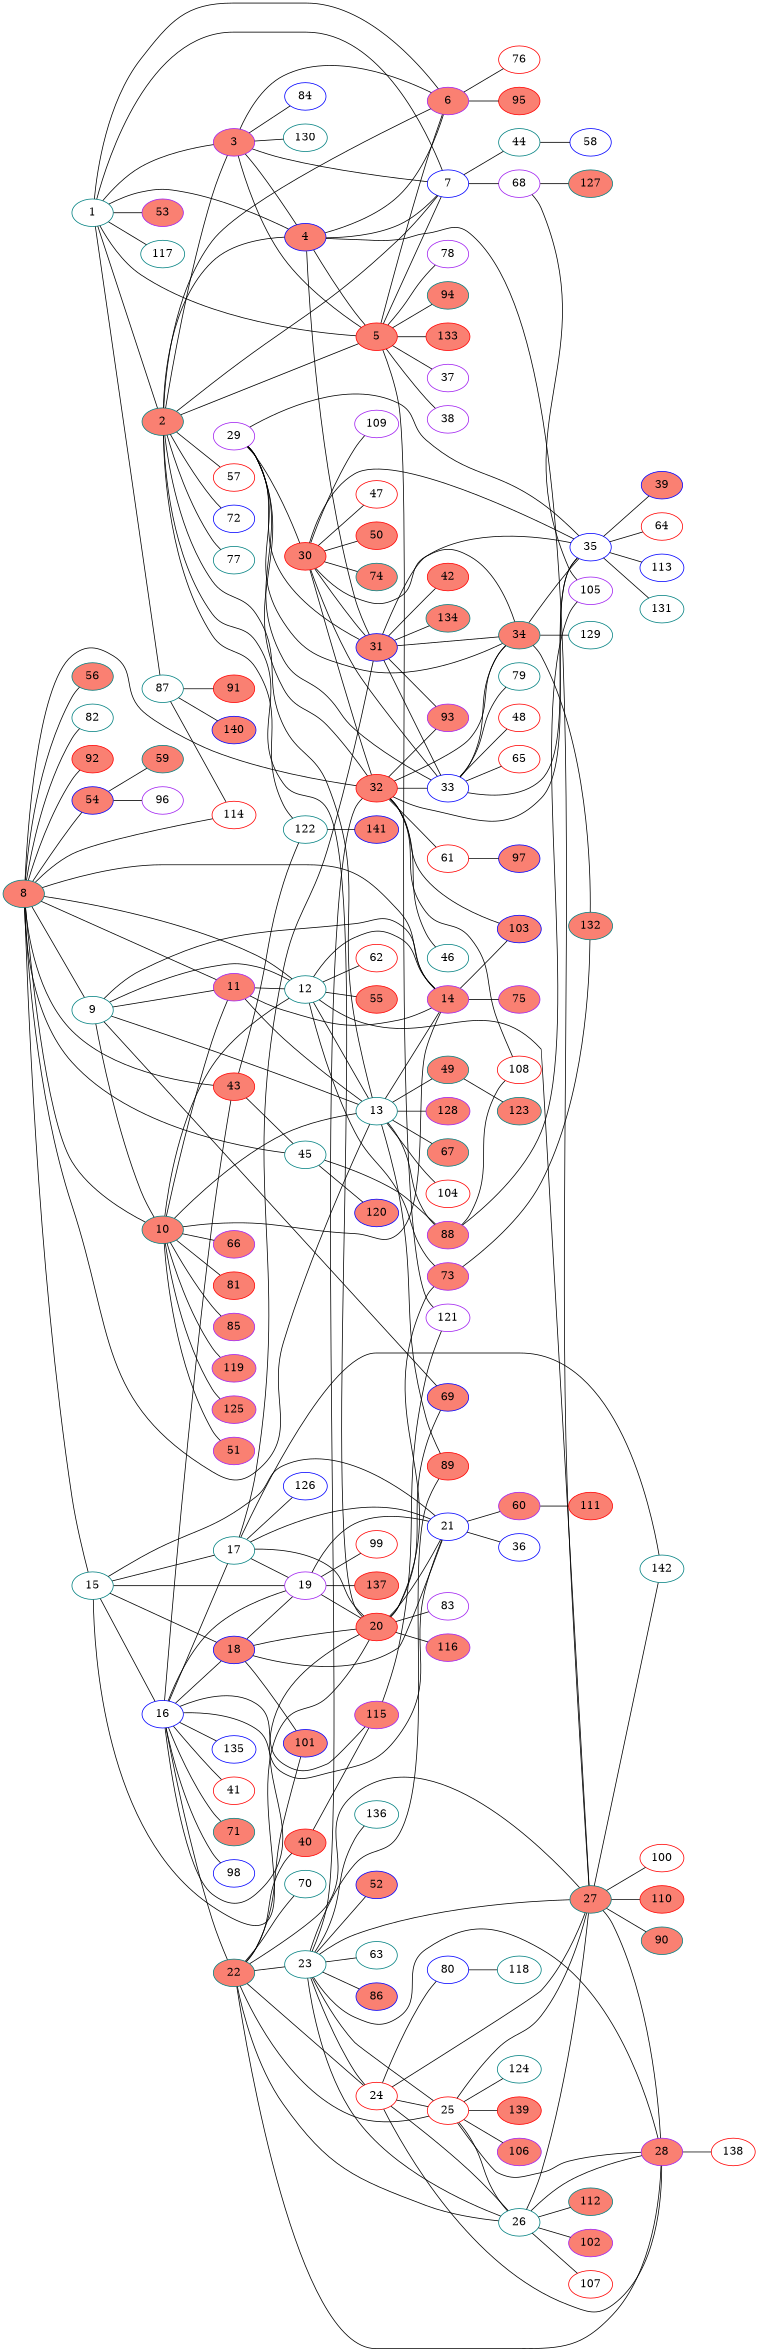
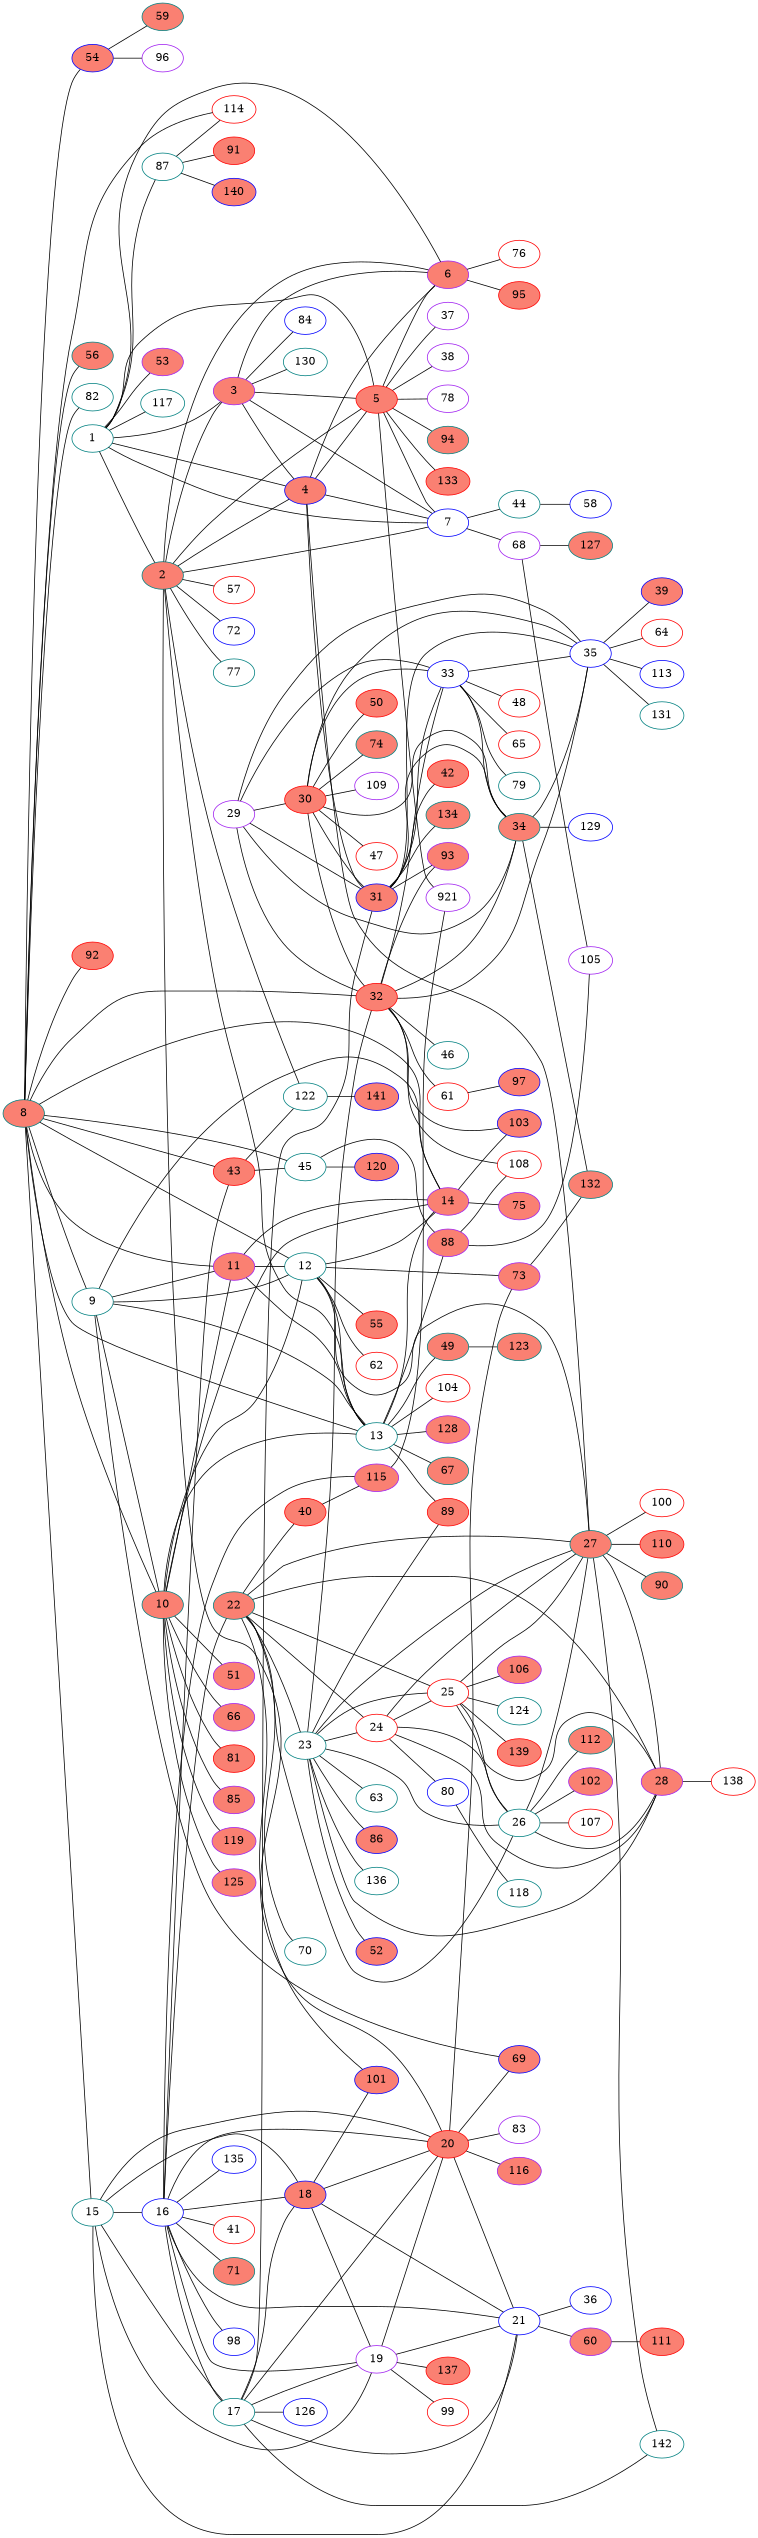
node "129": color teal -> blue
node "121": label "121" -> "921"
edge "18" -- "17": added
